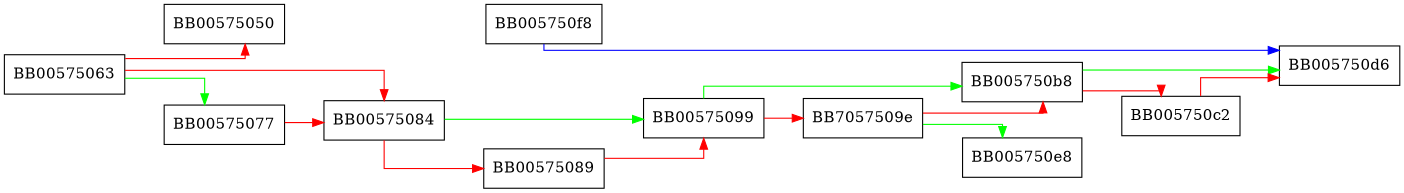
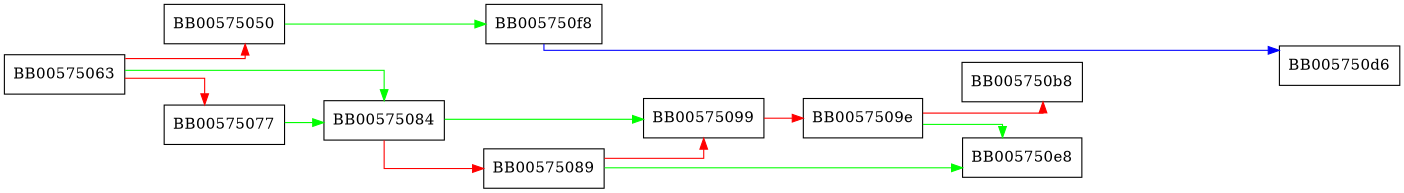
edge "BB00575050" -> "BB005750f8": added
edge "BB00575063" -> "BB00575084": color red -> green
edge "BB005750b8" -> "BB005750d6": removed
edge "BB00575063" -> "BB00575077": color green -> red
edge "BB00575099" -> "BB005750b8": removed
node "BB005750c2": removed
node "BB7057509e": label "BB7057509e" -> "BB0057509e"
edge "BB00575077" -> "BB00575084": color red -> green
edge "BB00575089" -> "BB005750e8": added
